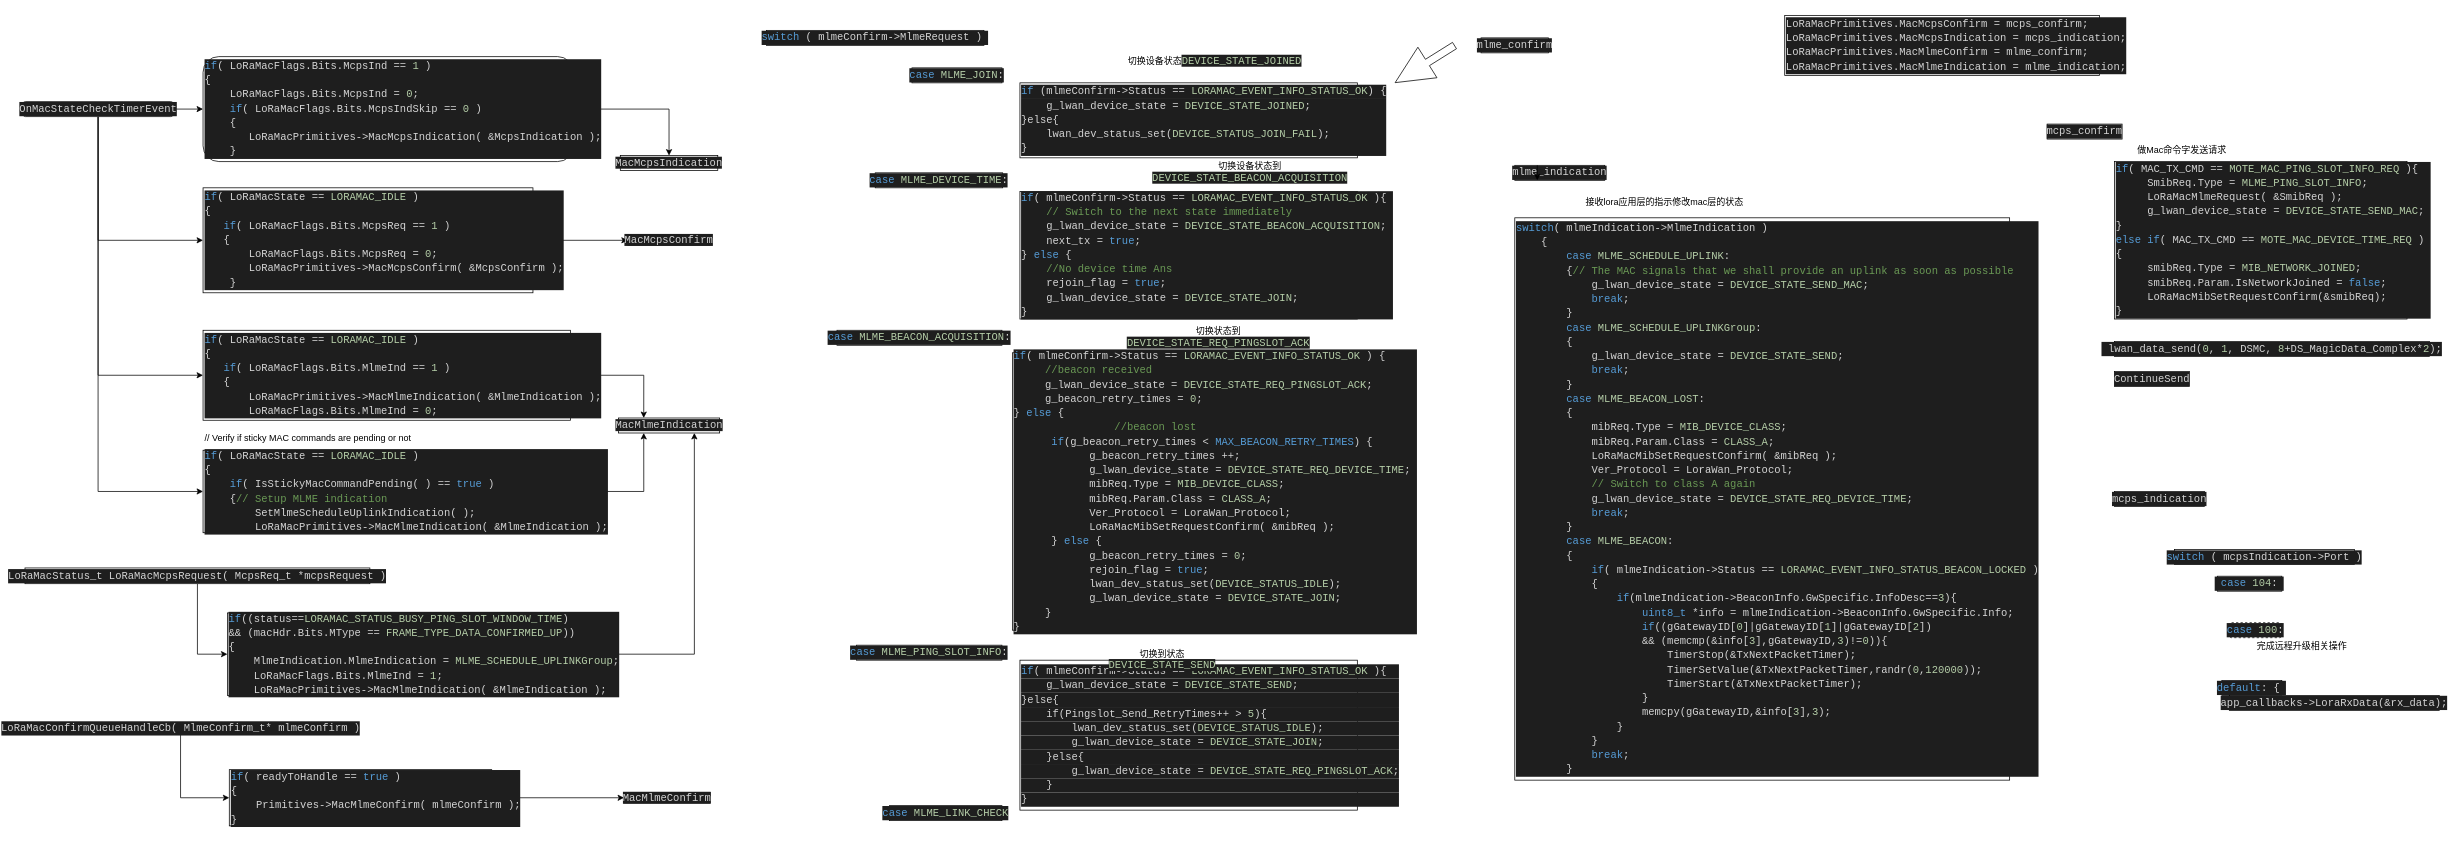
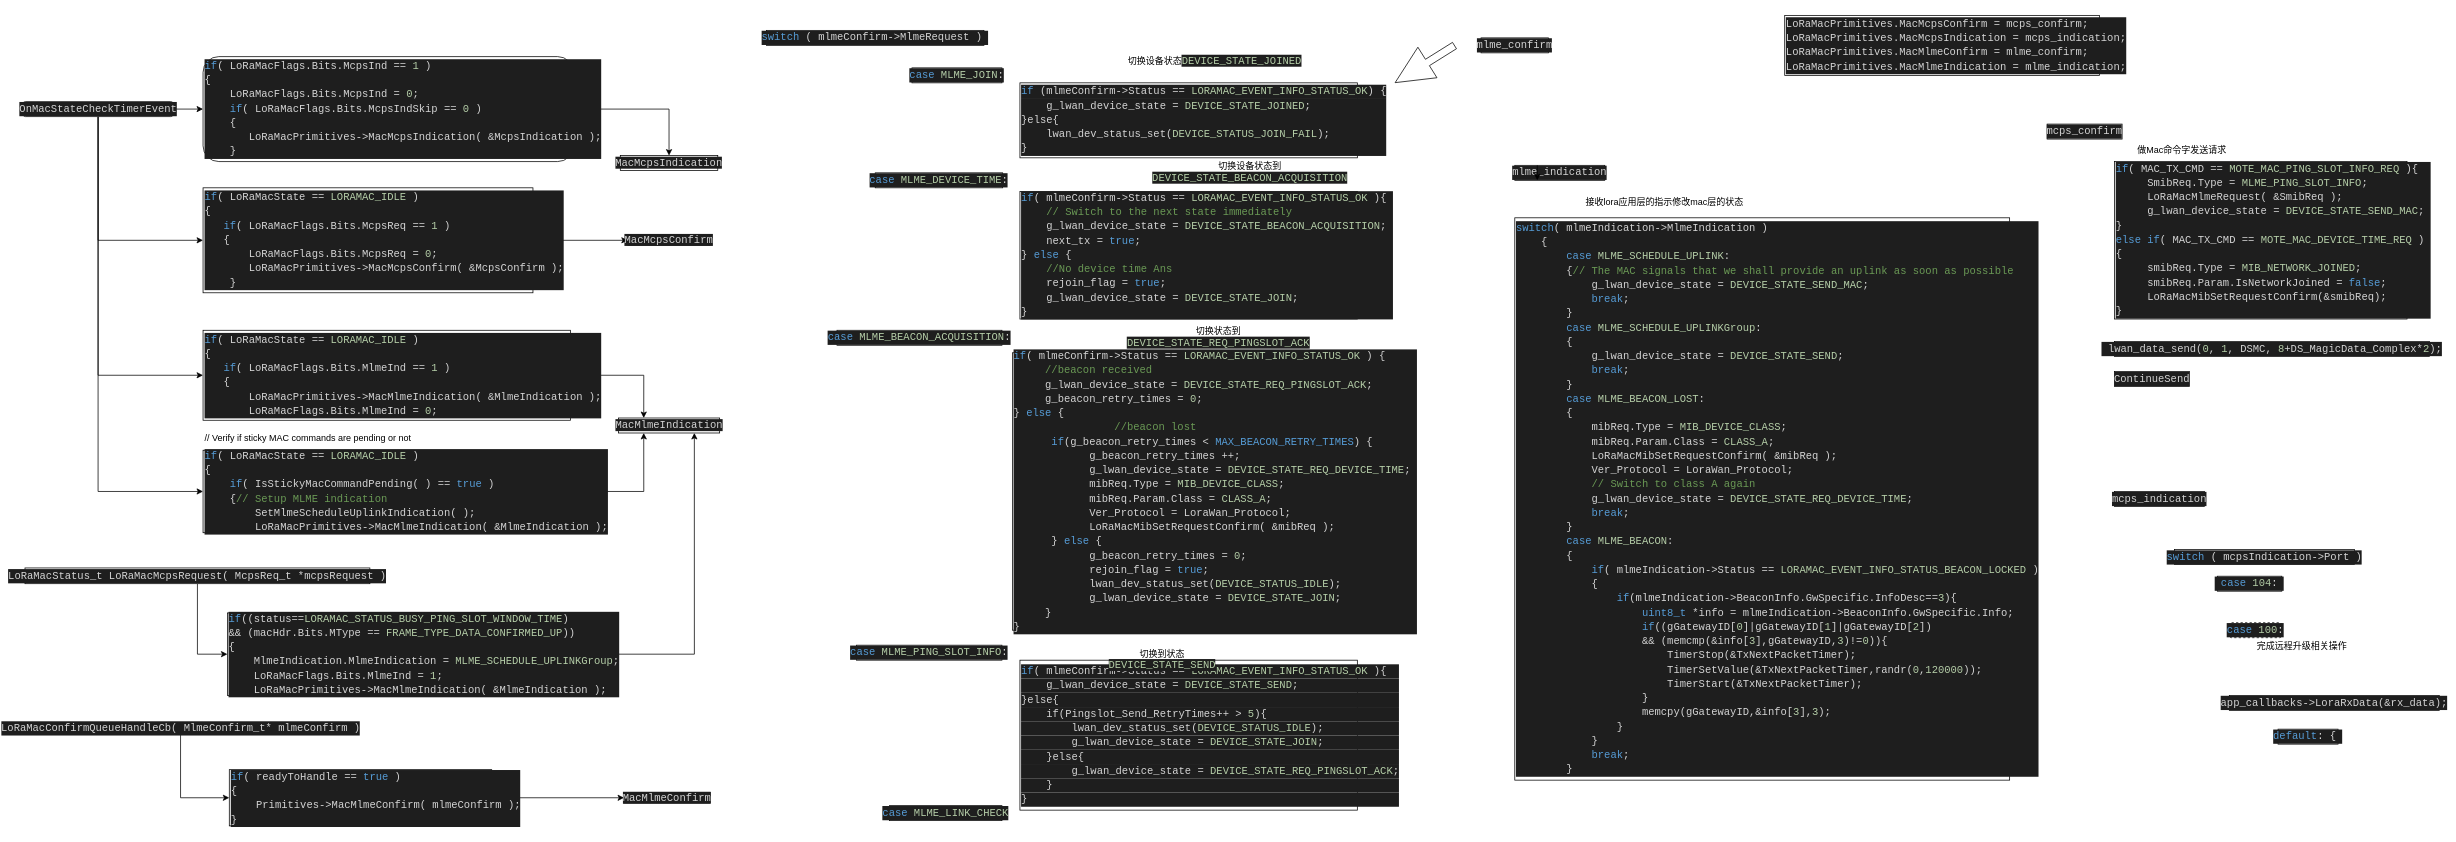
node "default: {": moved (2252, 688) -> (2308, 737)
